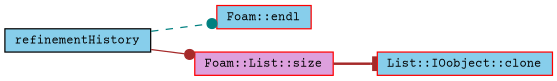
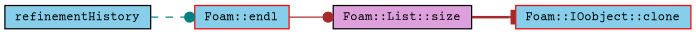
edge "refinementHistory" -> "Foam::List::size": now "Foam::endl" -> "Foam::List::size"
node "Foam::List::size": color red -> black
node "List::IOobject::clone": label "List::IOobject::clone" -> "Foam::IOobject::clone"
